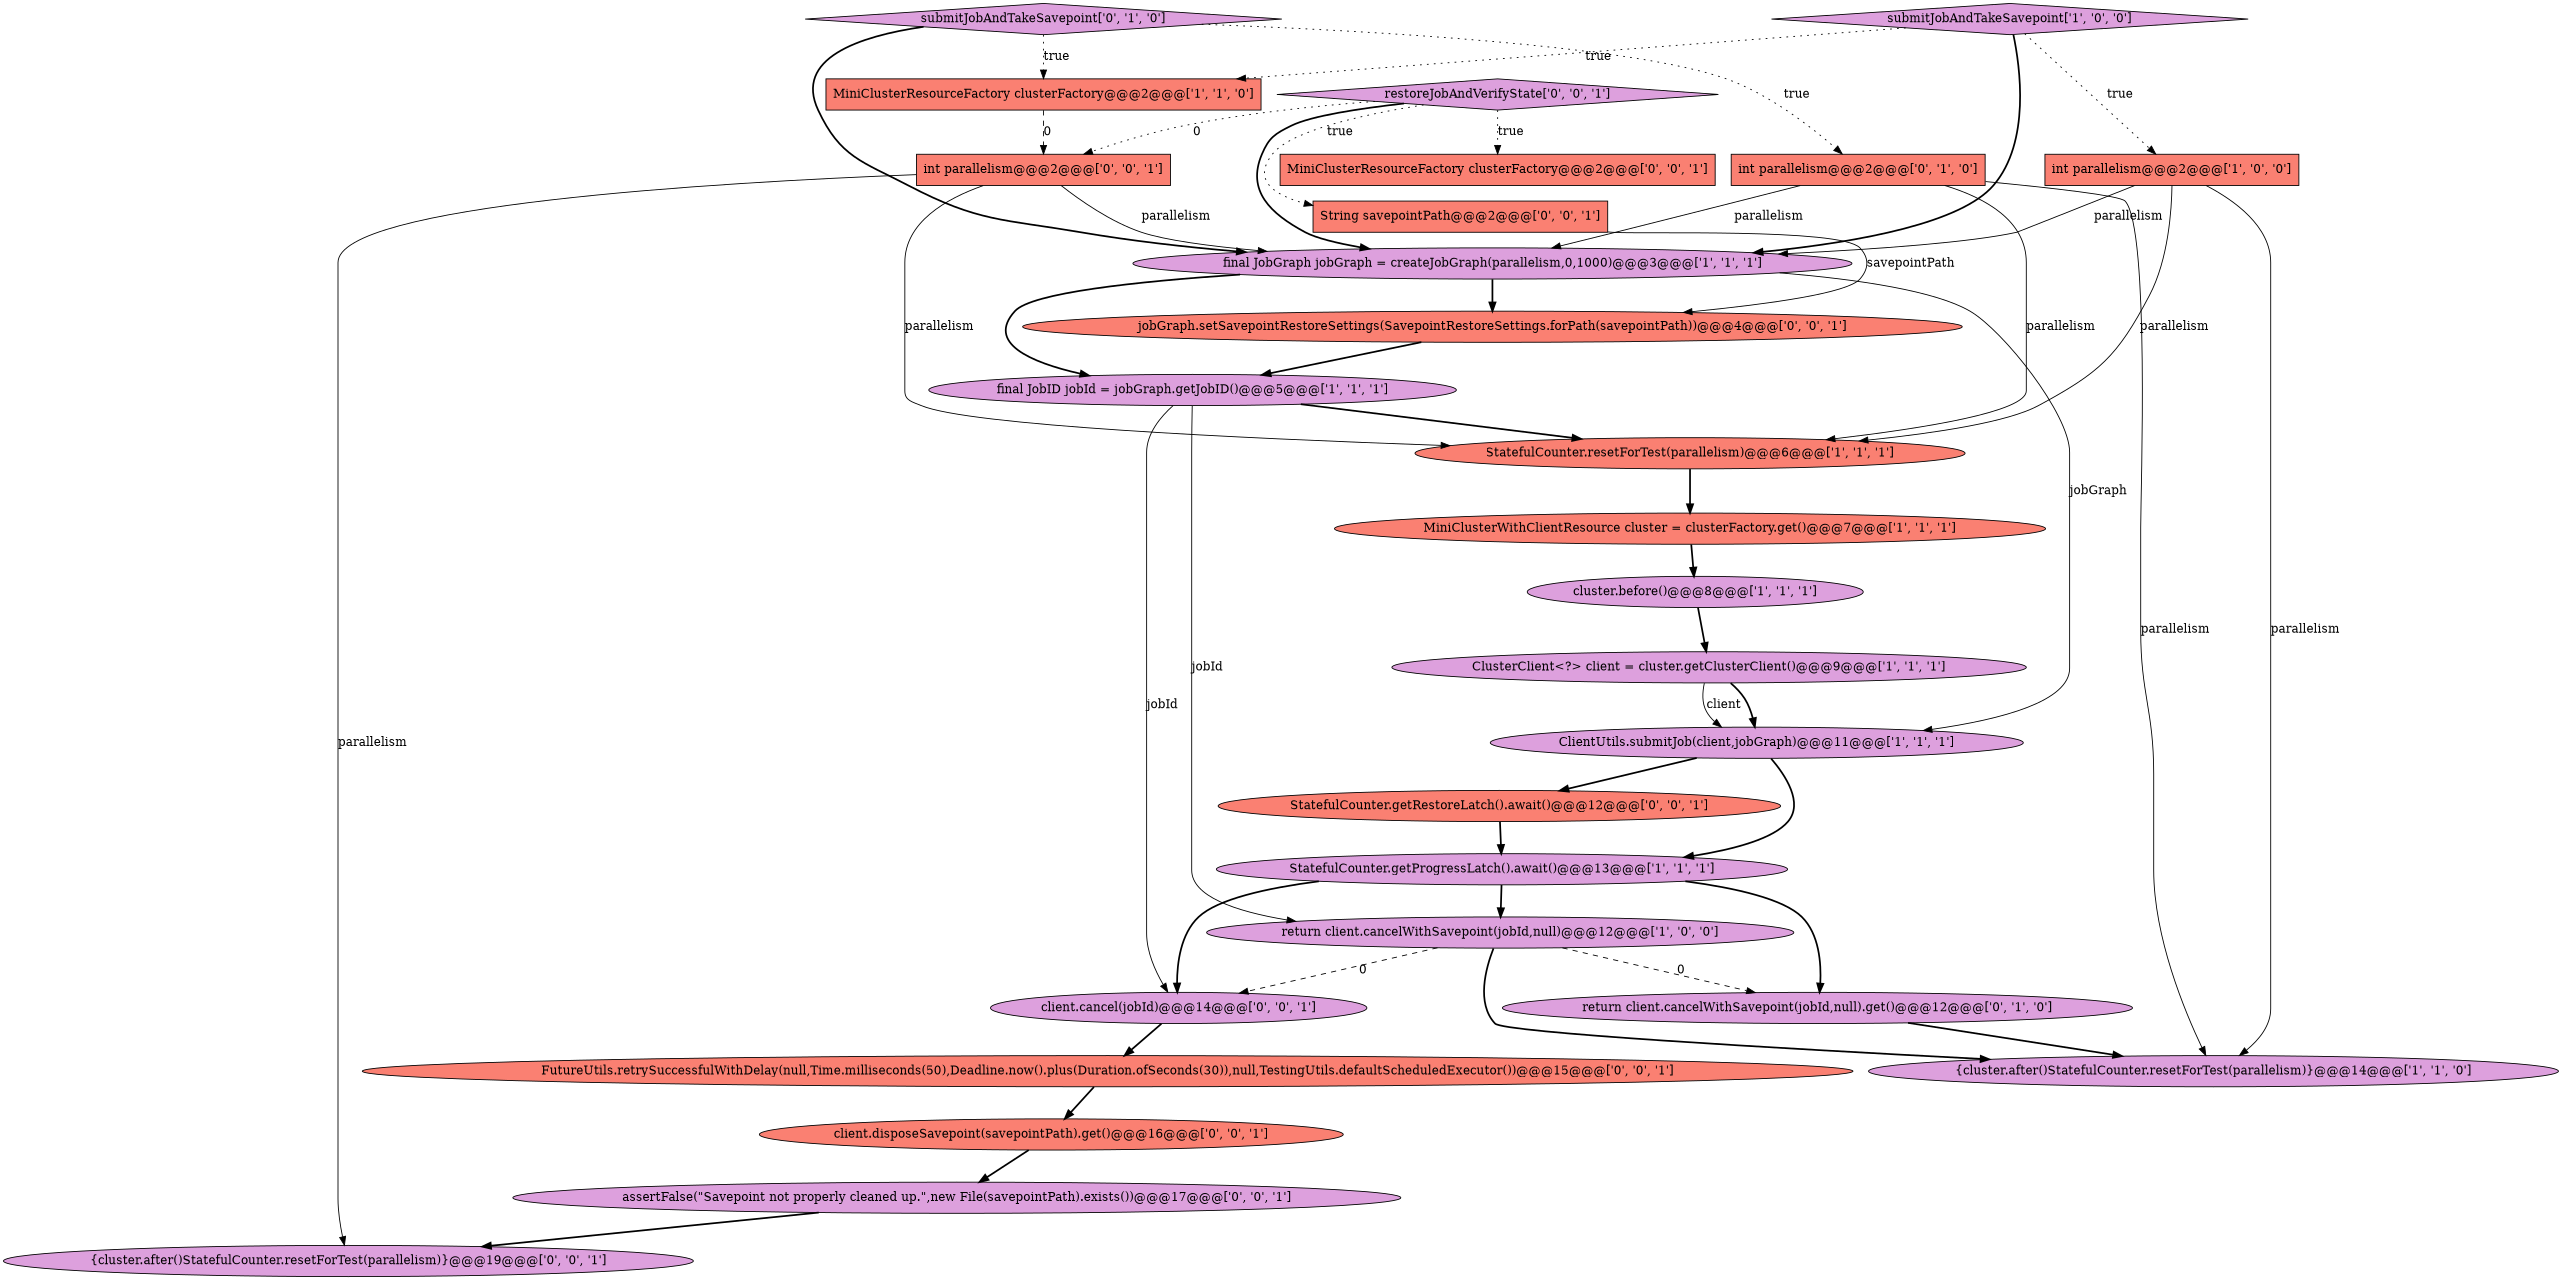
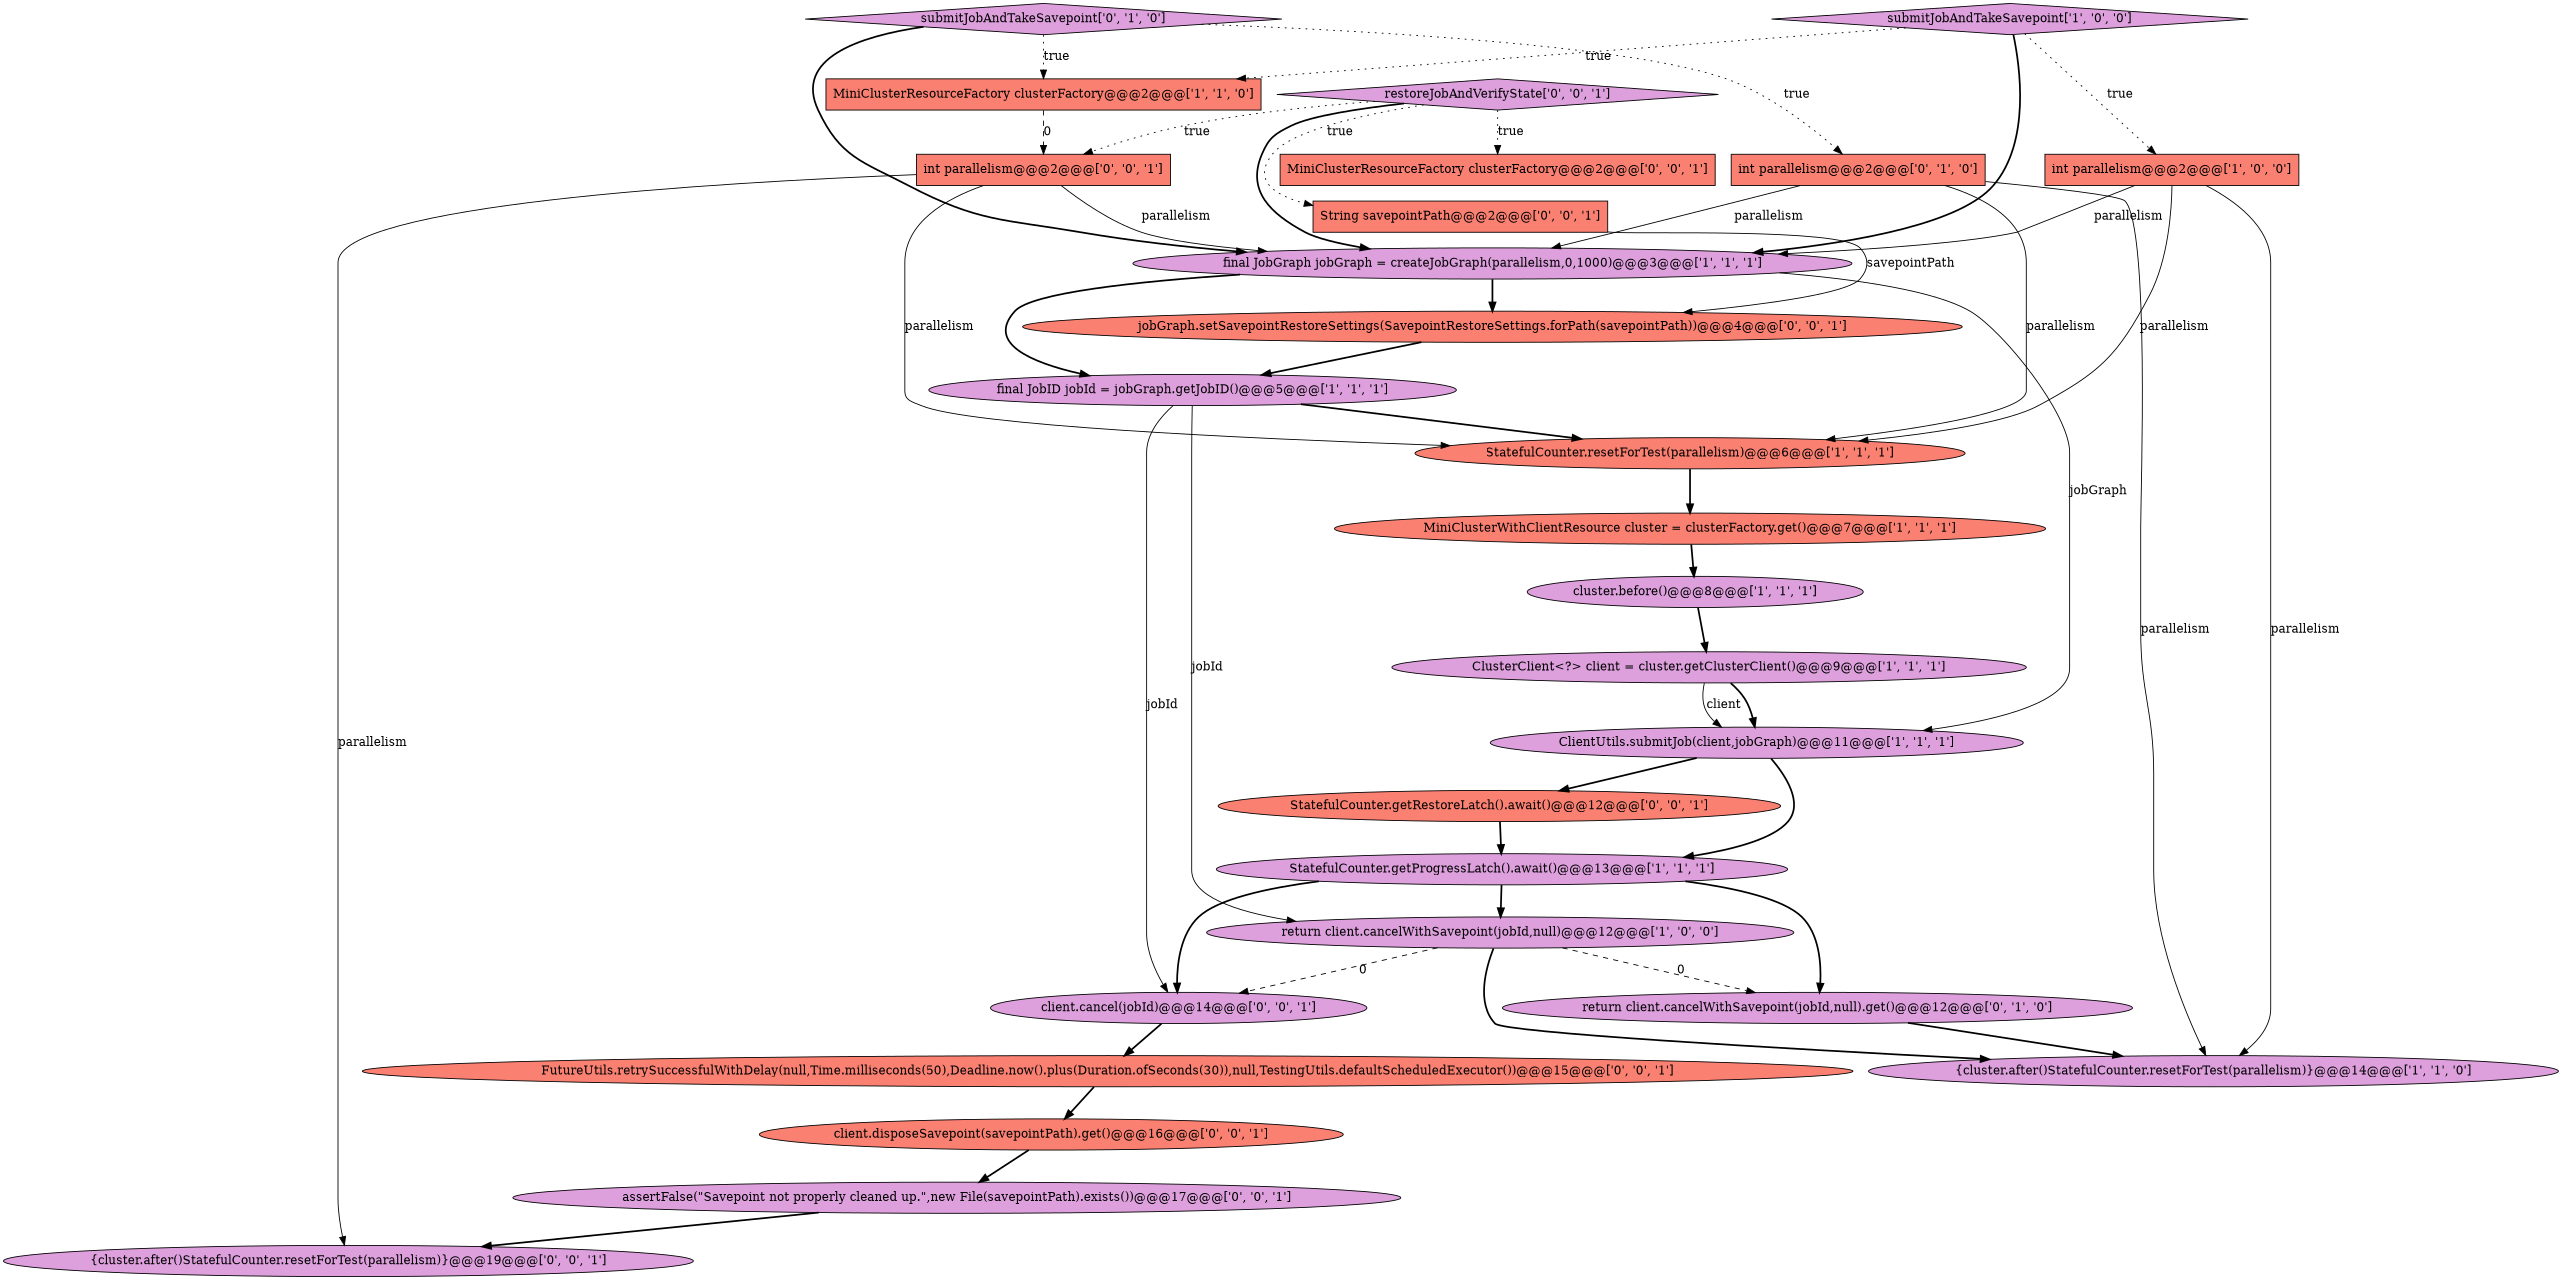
edge "restoreJobAndVerifyState['0', '0', '1']" -> "int parallelism@@@2@@@['0', '0', '1']": label "0" -> "true"
